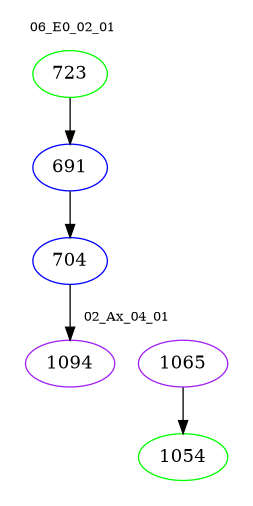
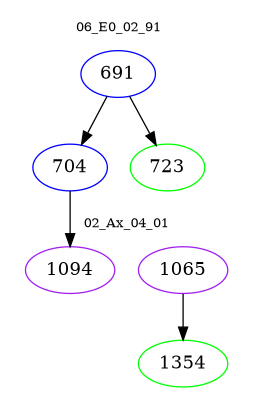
cluster "06_E0_02_01": label "06_E0_02_01" -> "06_E0_02_91"
edge "723" -> "691": reversed
node "1054": label "1054" -> "1354"
